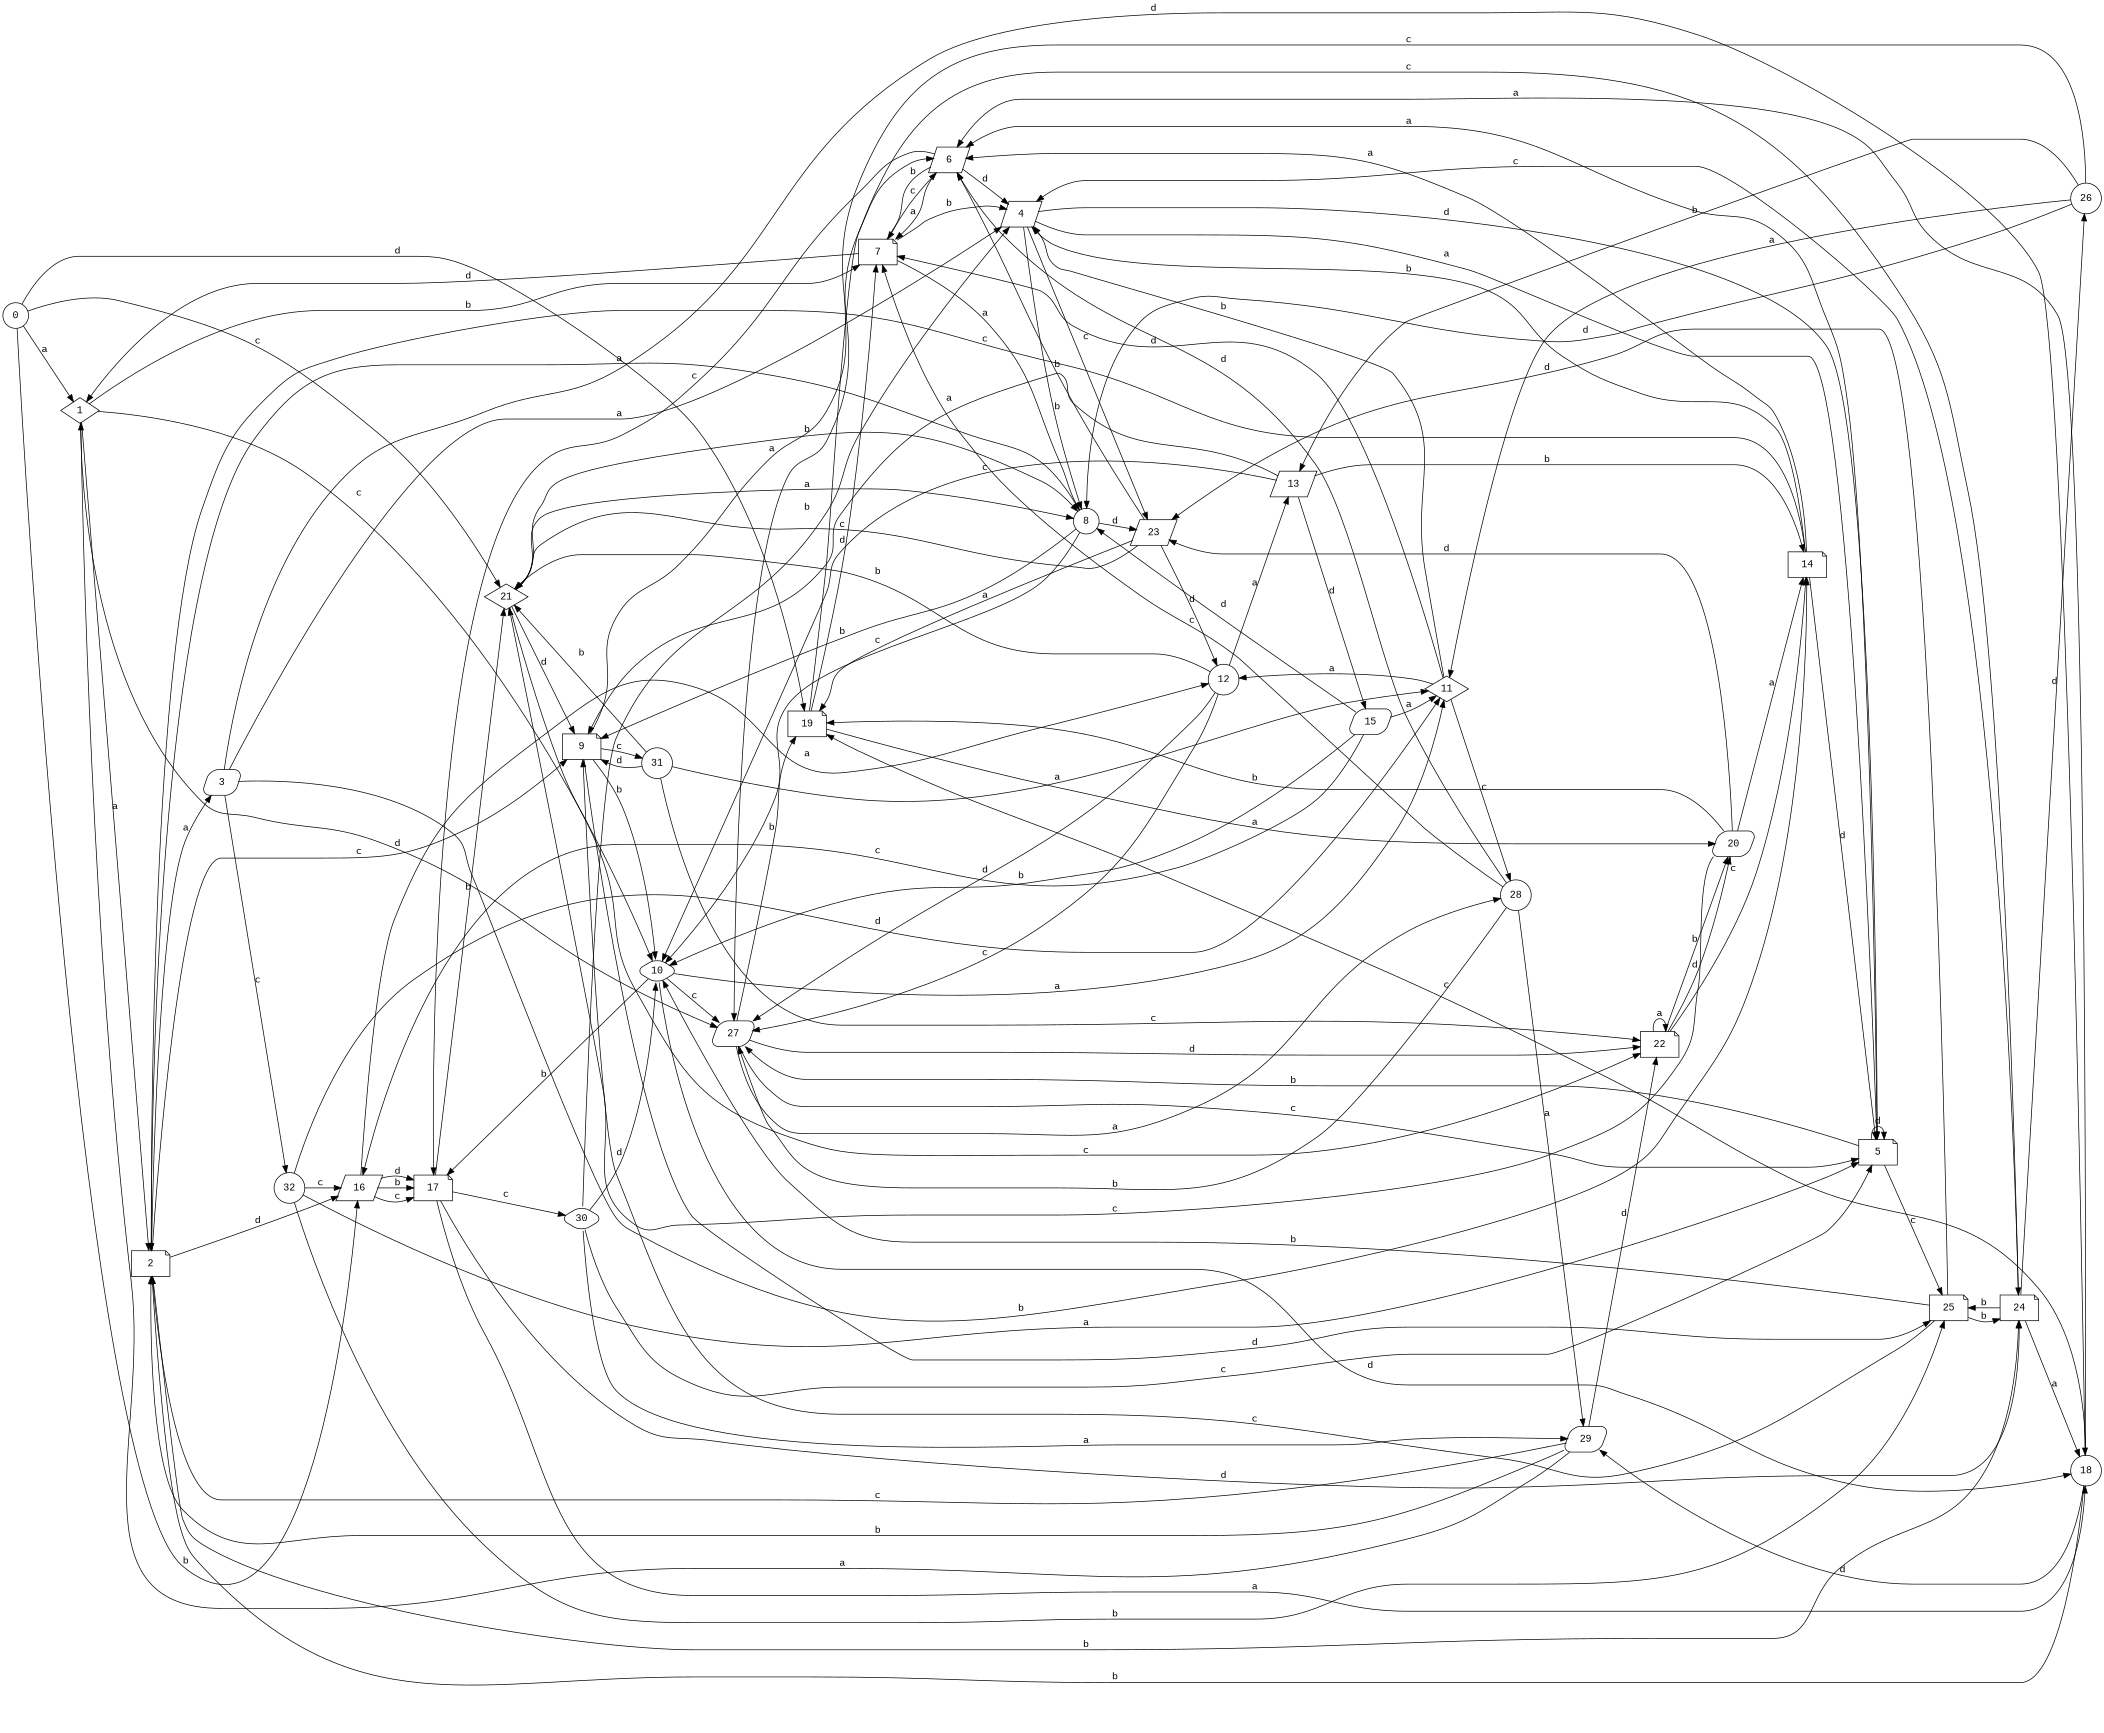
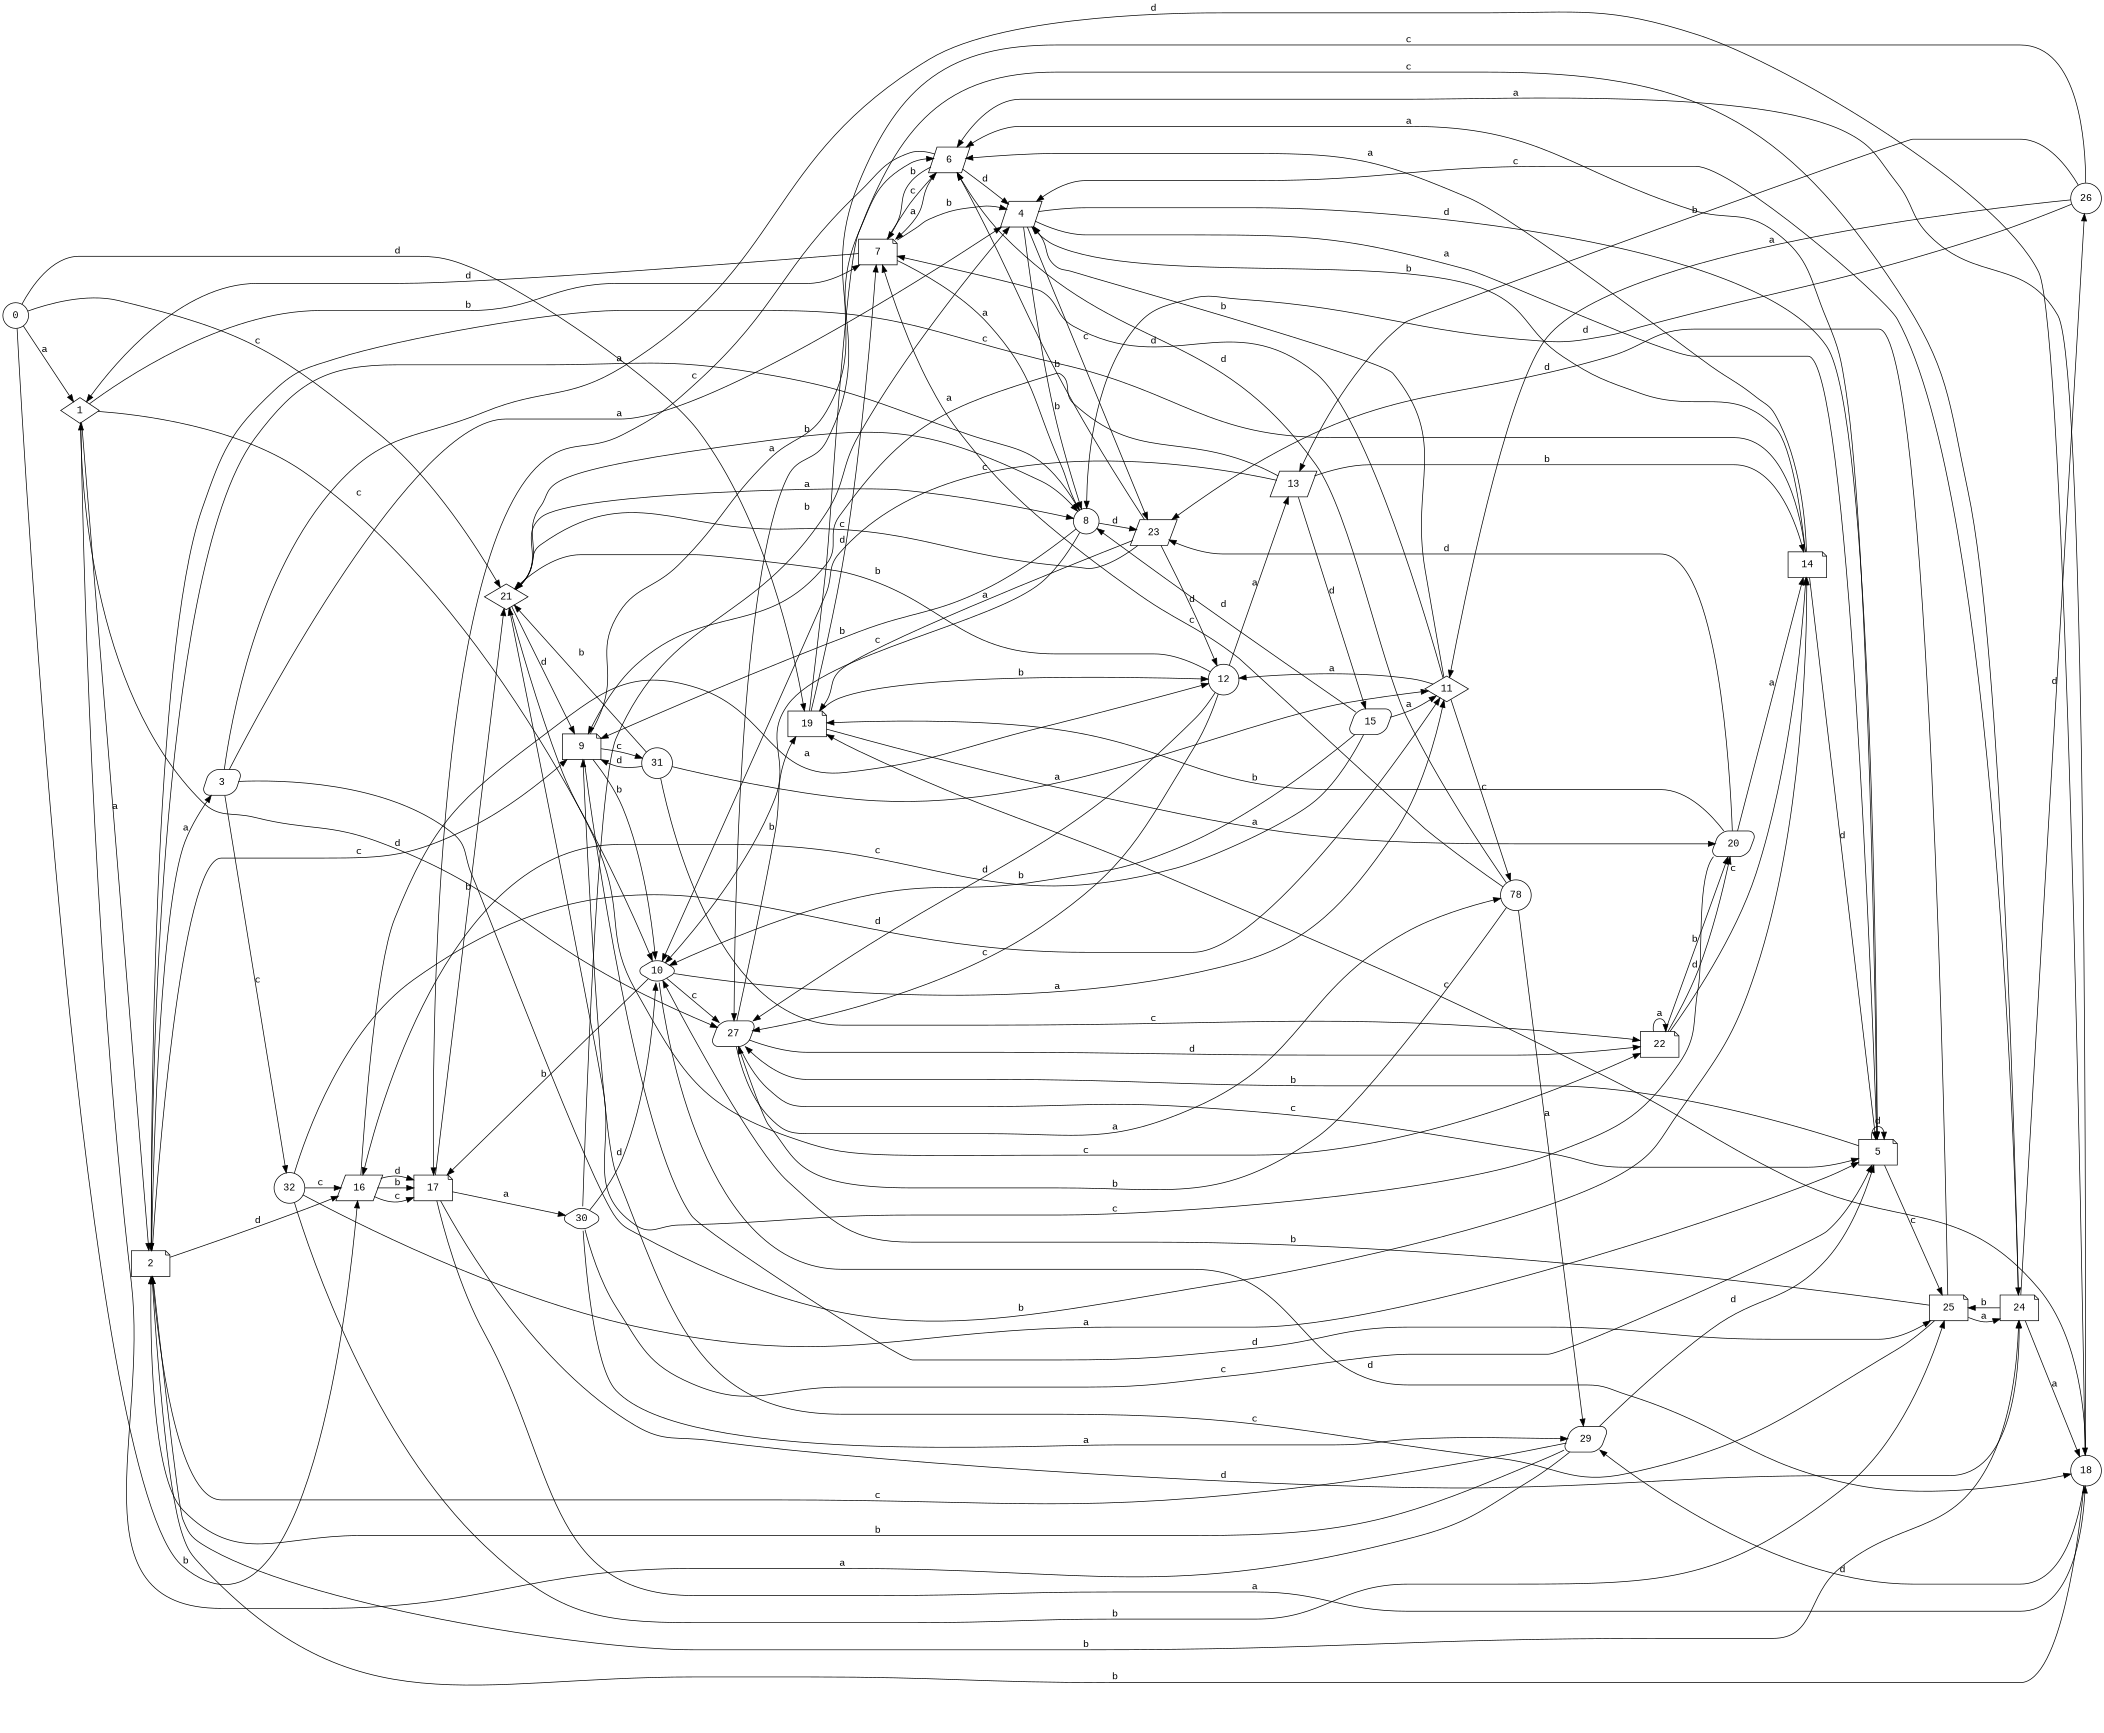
edge "19" -> "12": added, label "b"
node "28": label "28" -> "78"
edge "17" -> "30": label "c" -> "a"
edge "29" -> "22": now "29" -> "5"
edge "25" -> "24": label "b" -> "a"
